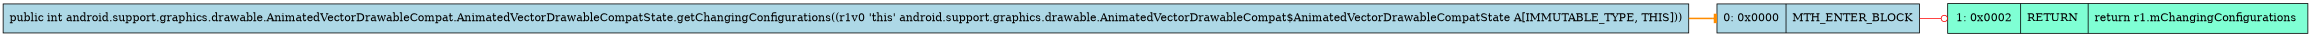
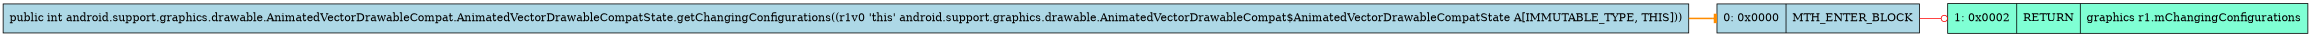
node "1: 0x0002": text "return r1.mChangingConfigurations" -> "graphics r1.mChangingConfigurations"
